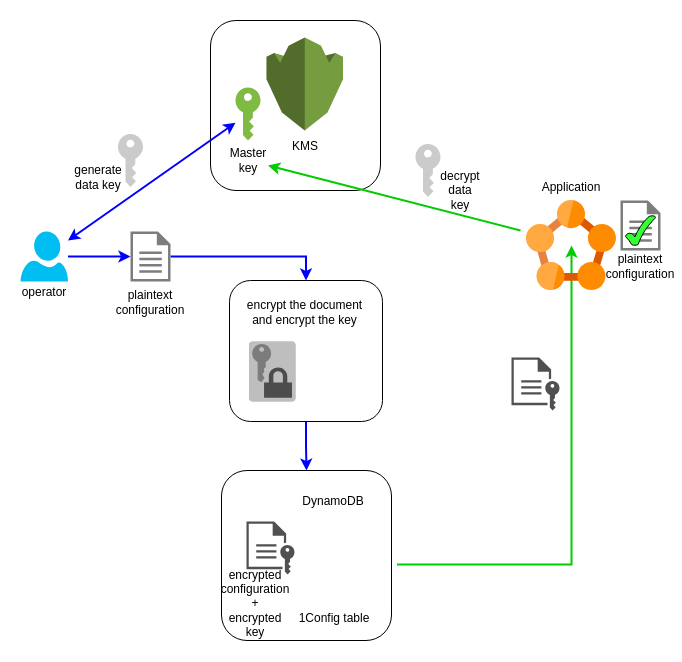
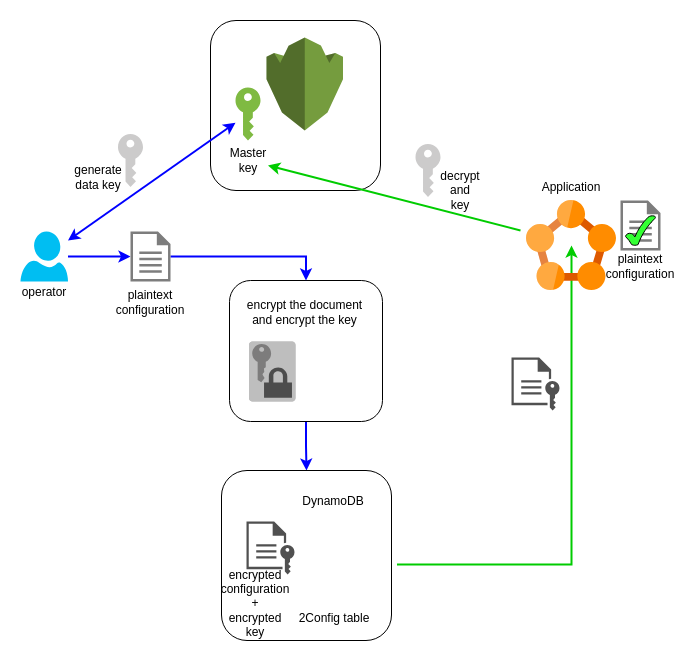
node "KMS": removed
node "decrypt data key": label "decrypt data key" -> "decrypt and key"
node "1Config table": label "1Config table" -> "2Config table"
